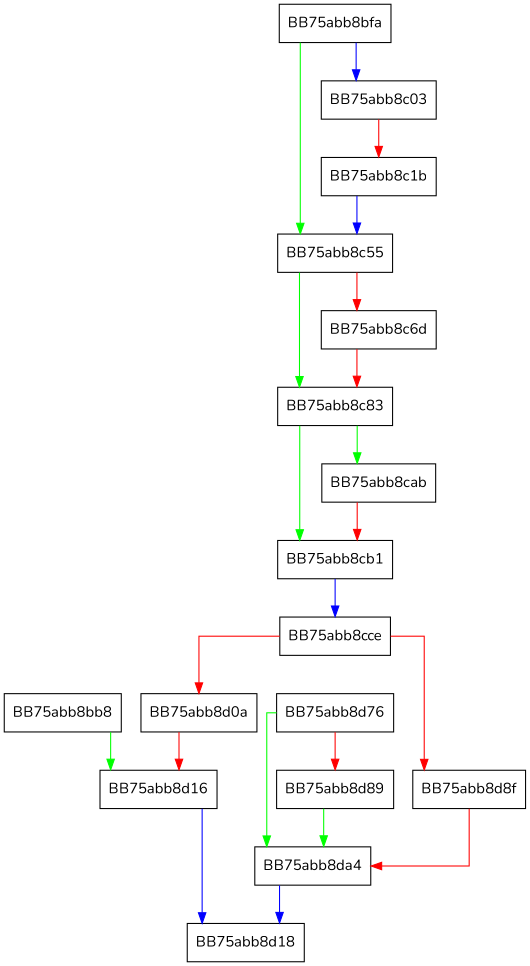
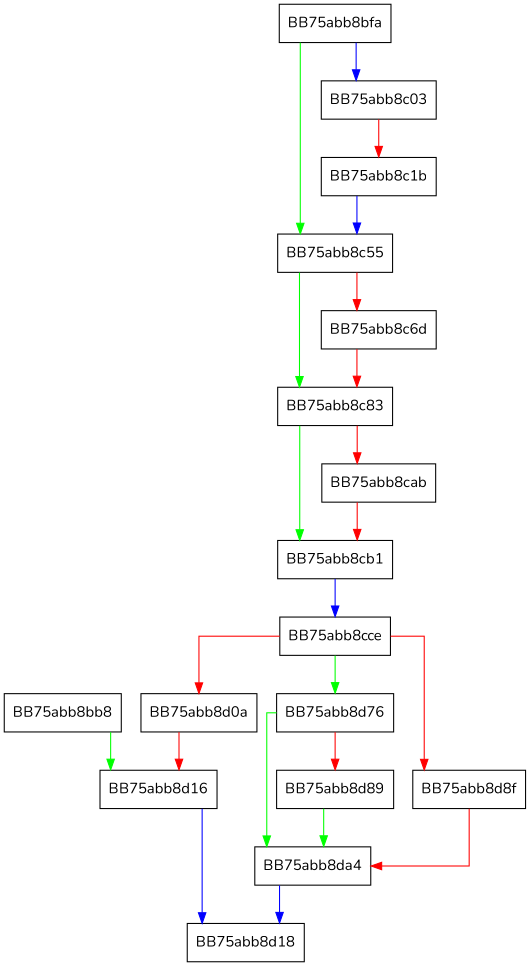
edge "BB75abb8c83" -> "BB75abb8cab": color green -> red
edge "BB75abb8cce" -> "BB75abb8d76": added
